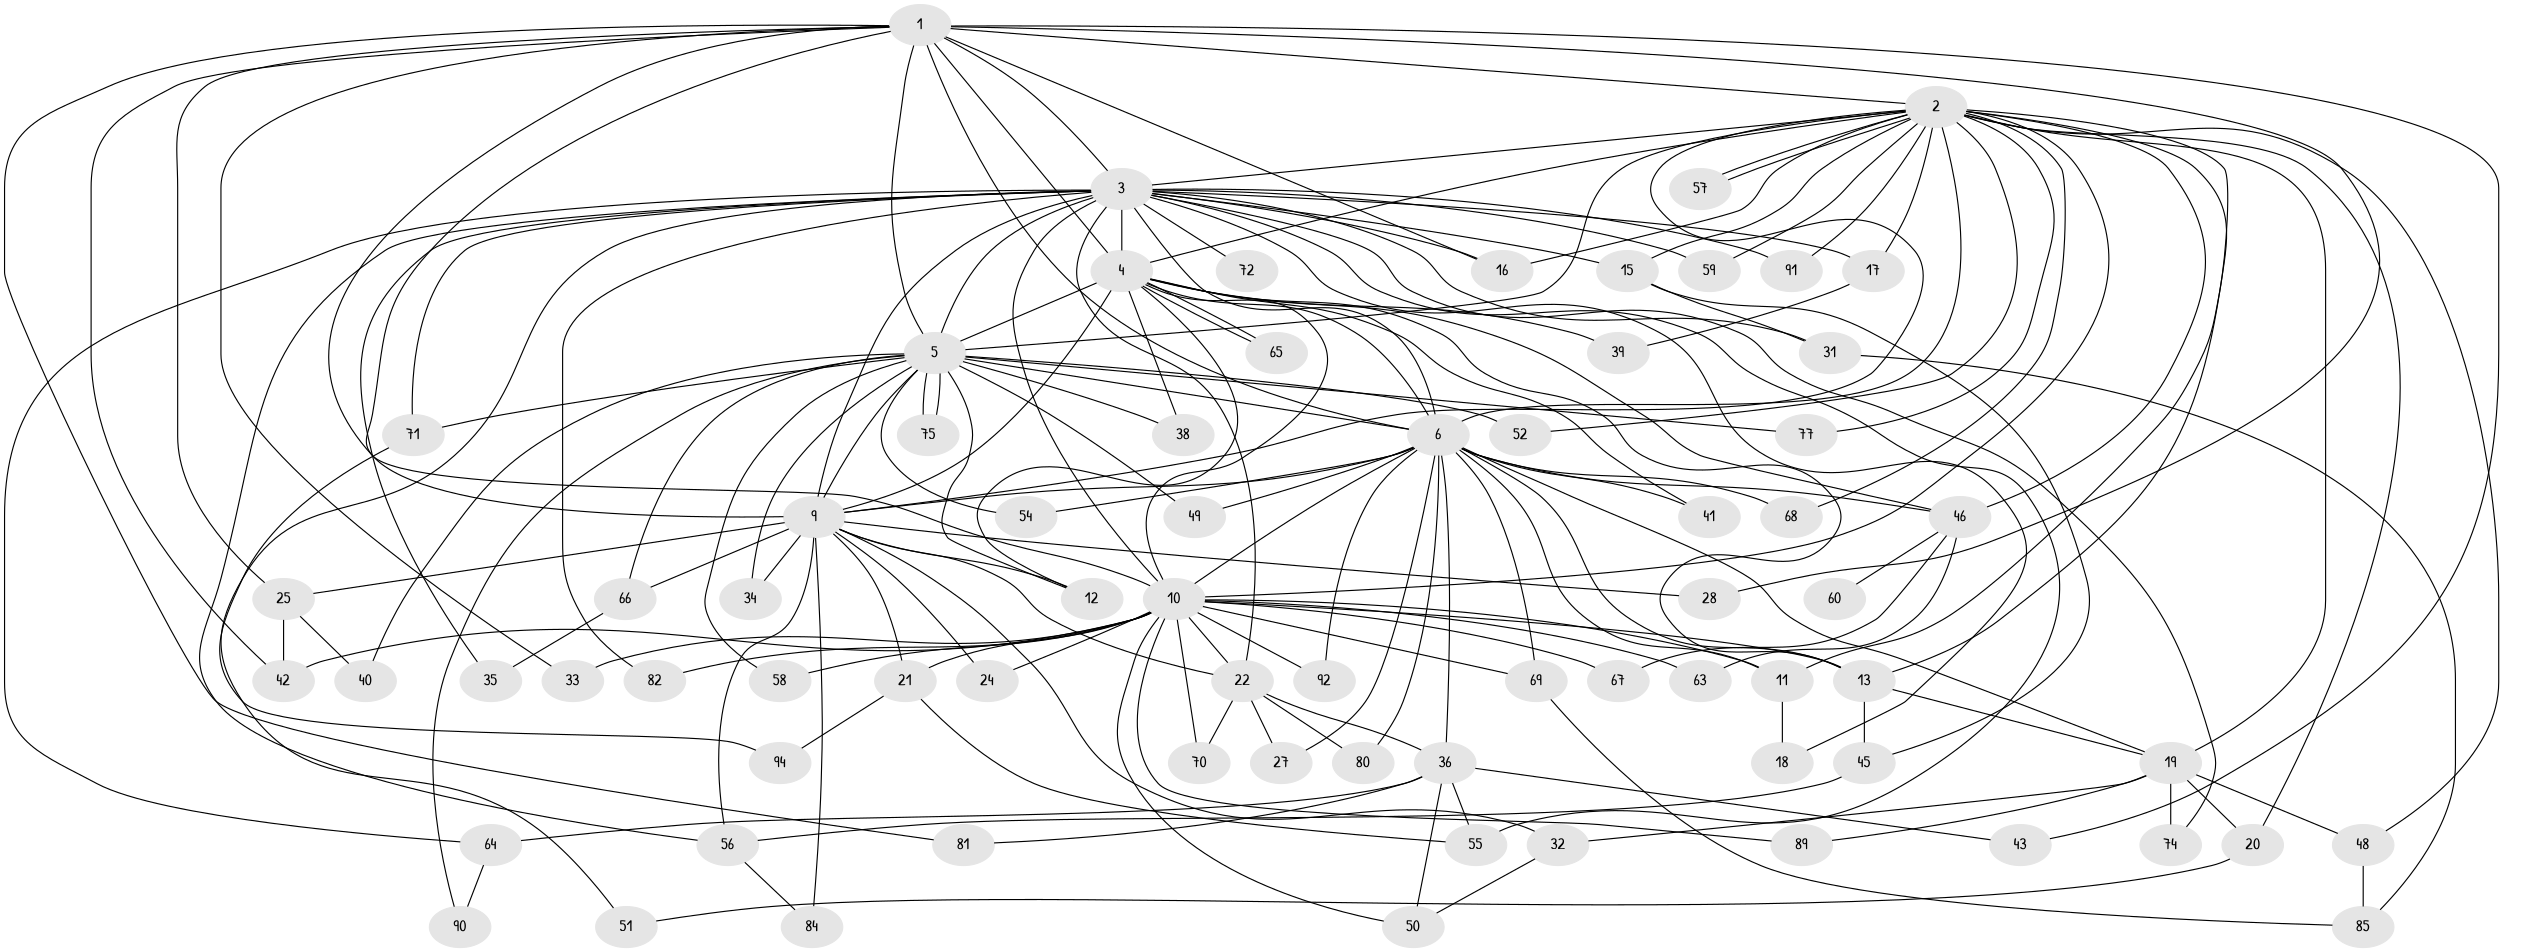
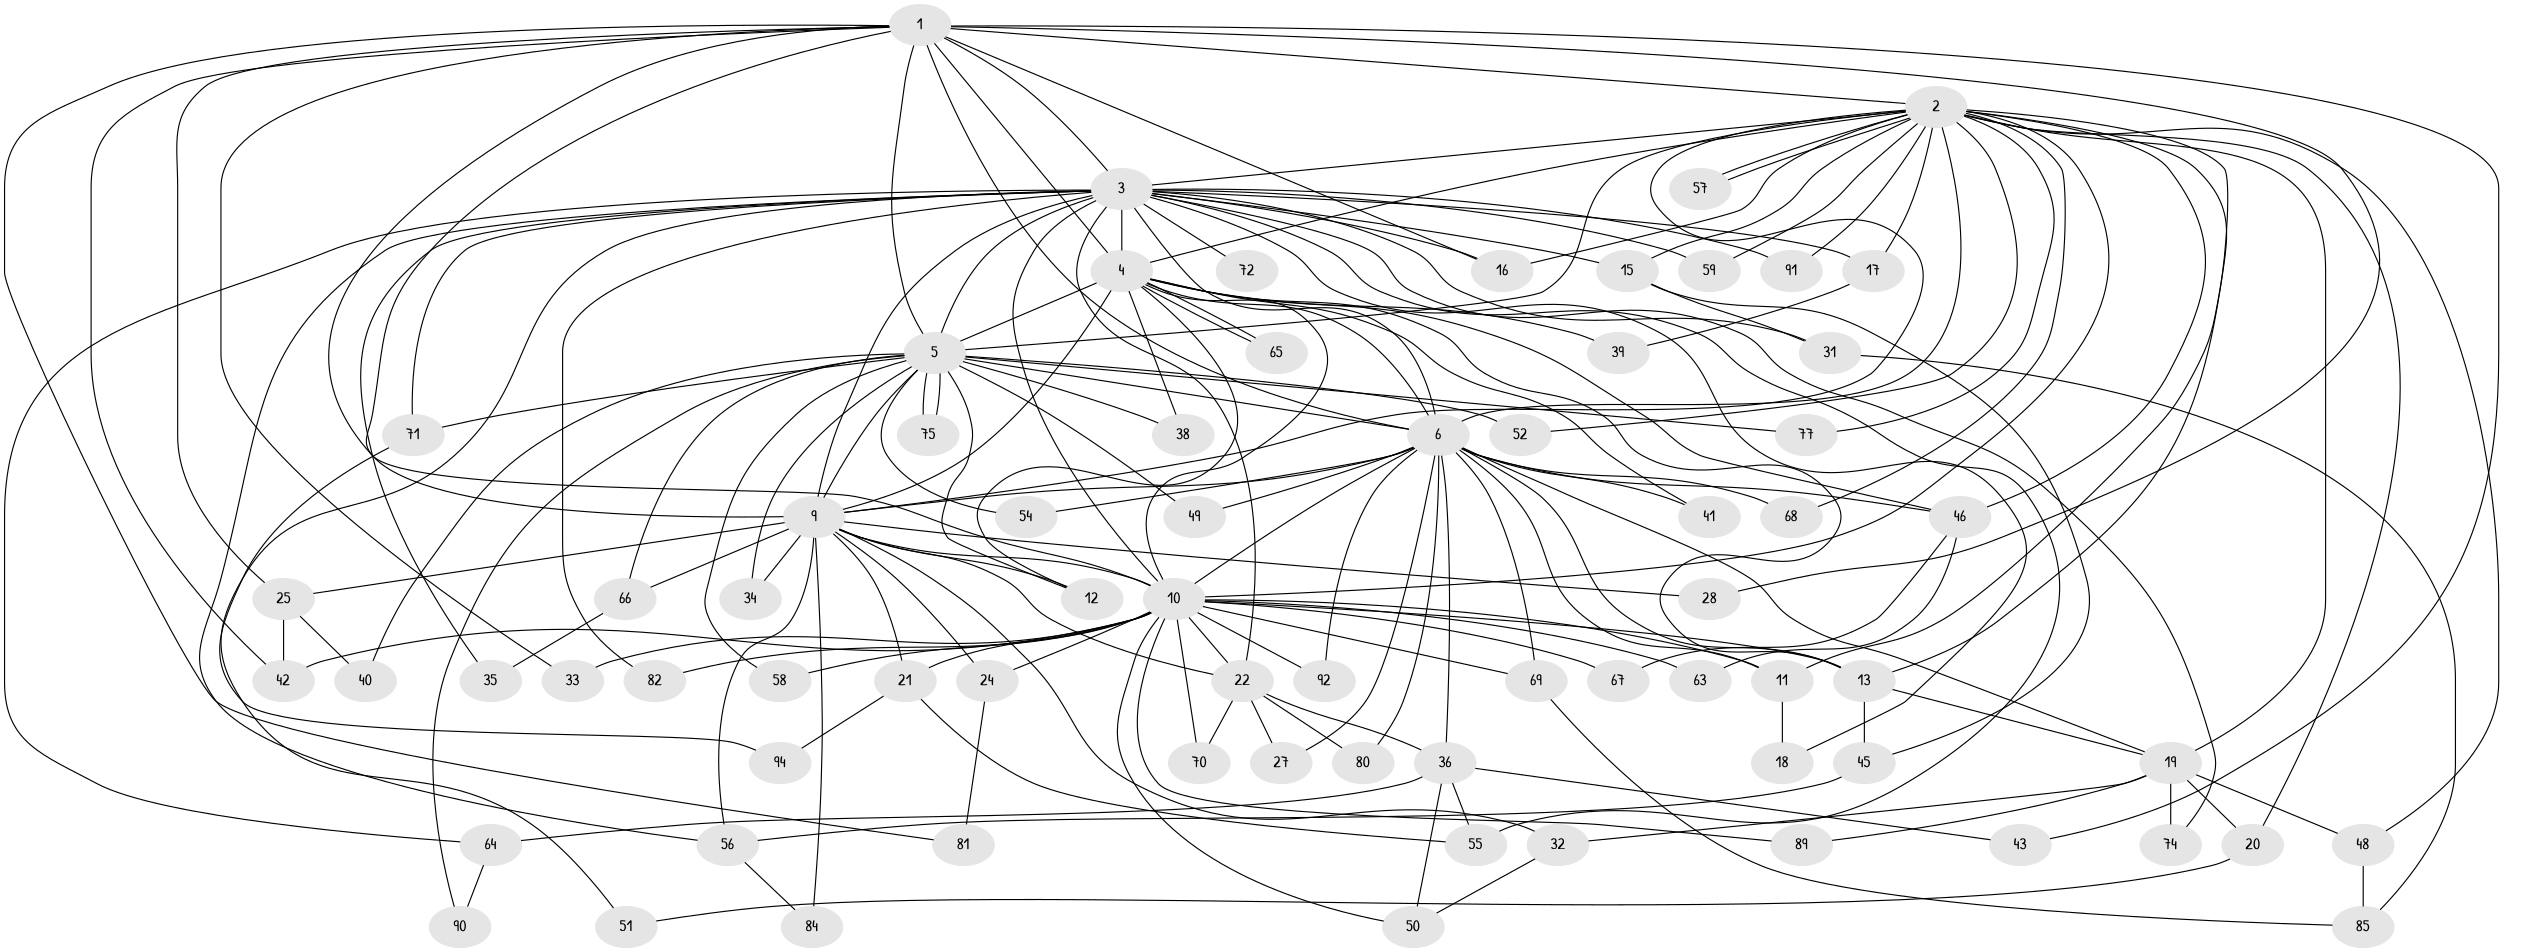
edge "9" -- "10": added
node "60": removed
edge "36" -- "81": now "24" -- "81"
